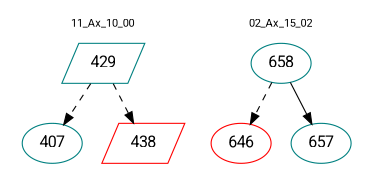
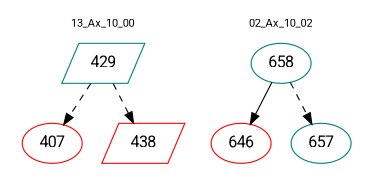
cluster "11_Ax_10_00": label "11_Ax_10_00" -> "13_Ax_10_00"
cluster "02_Ax_15_02": label "02_Ax_15_02" -> "02_Ax_10_02"
edge "658" -> "646": style dashed -> solid
edge "658" -> "657": style solid -> dashed
node "407": color teal -> red
